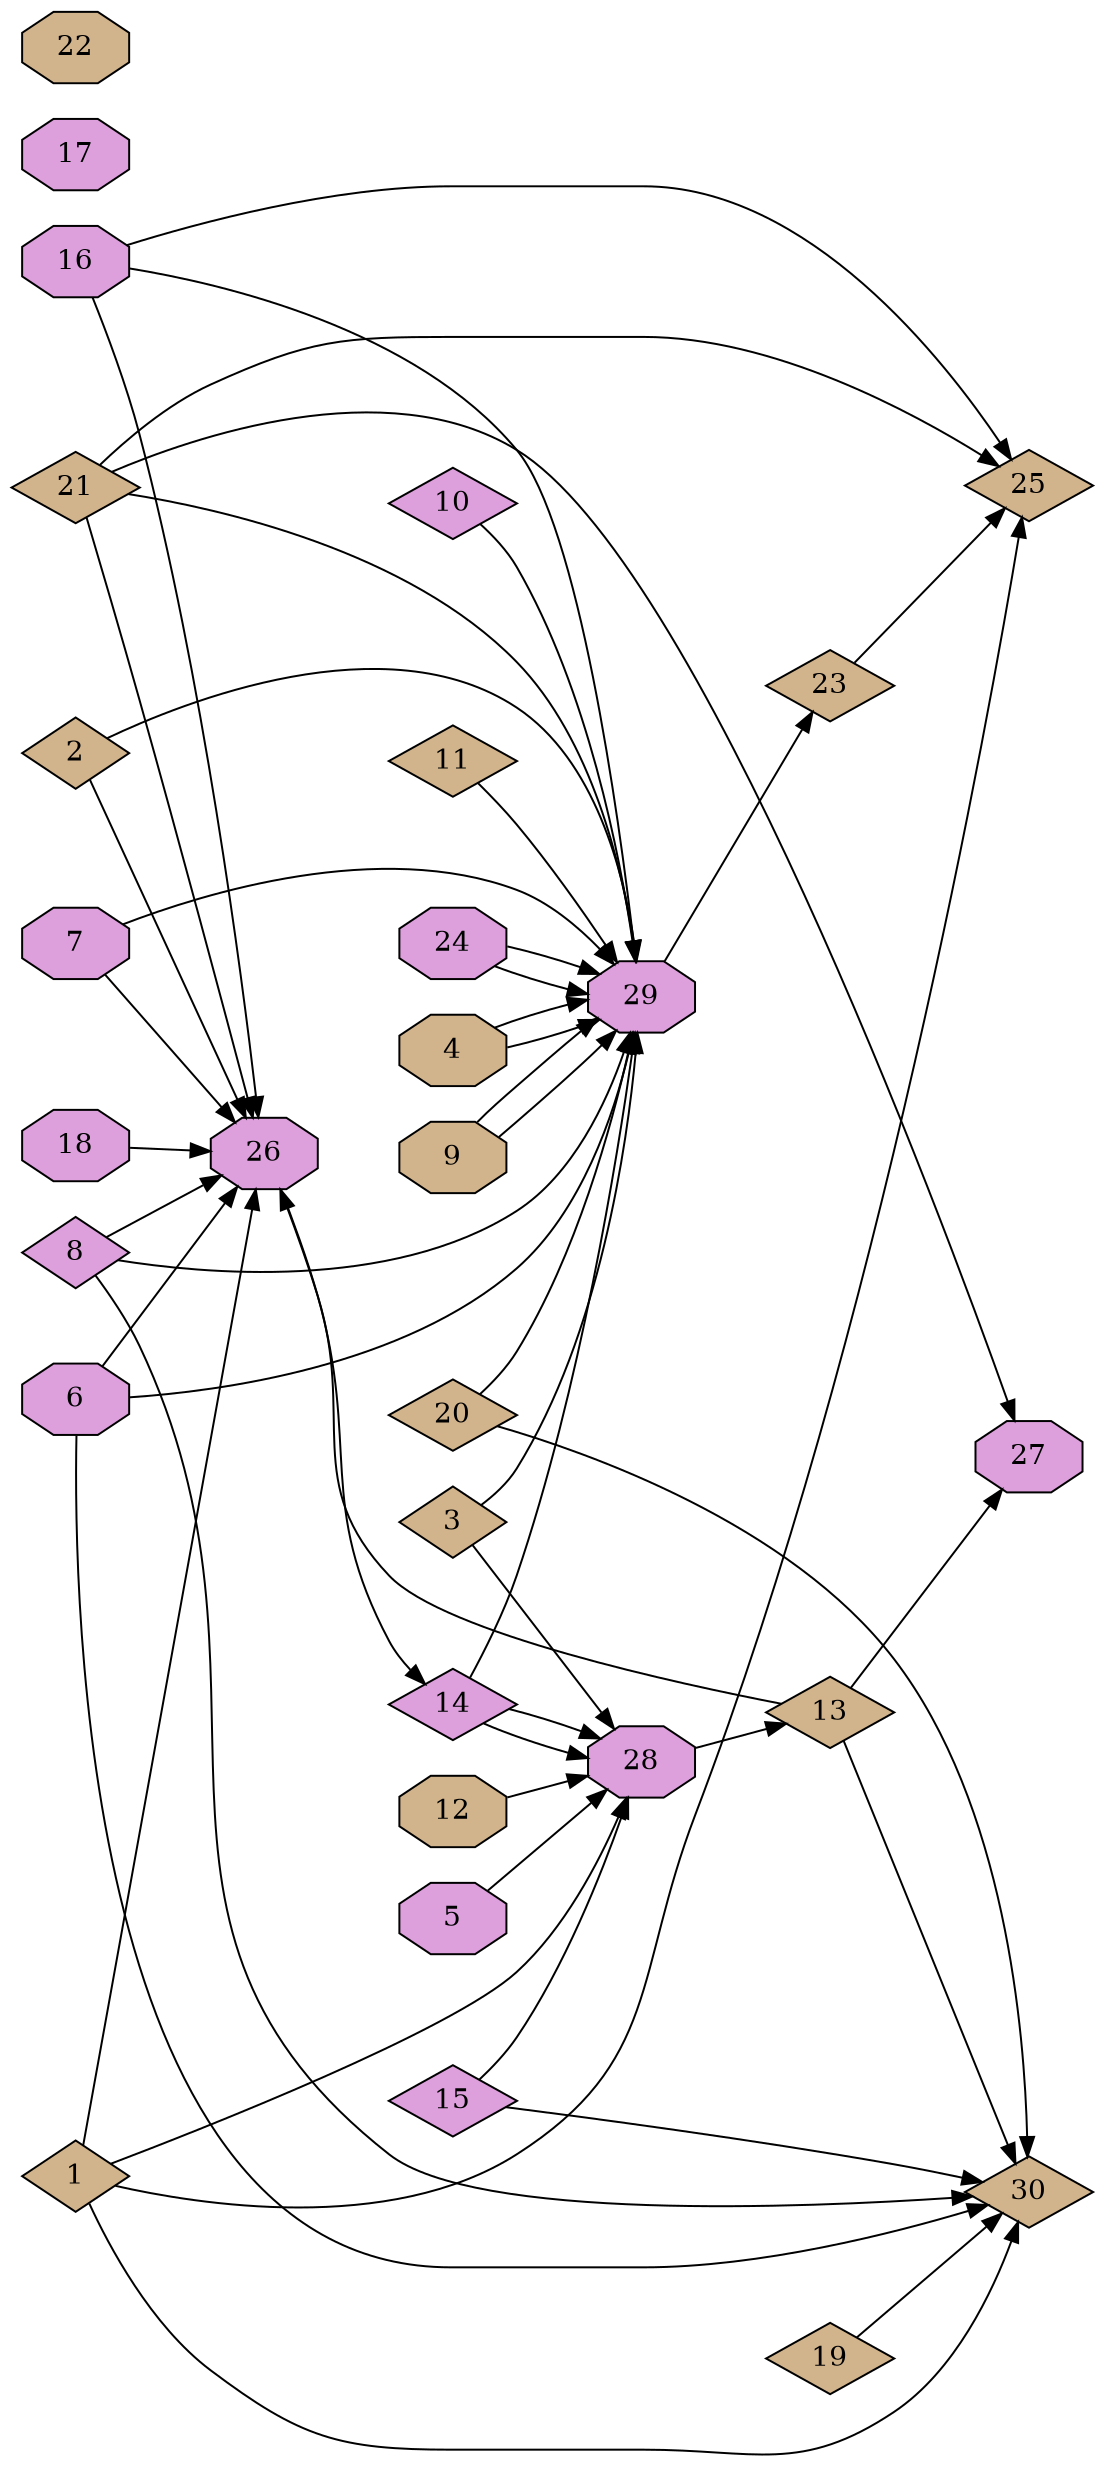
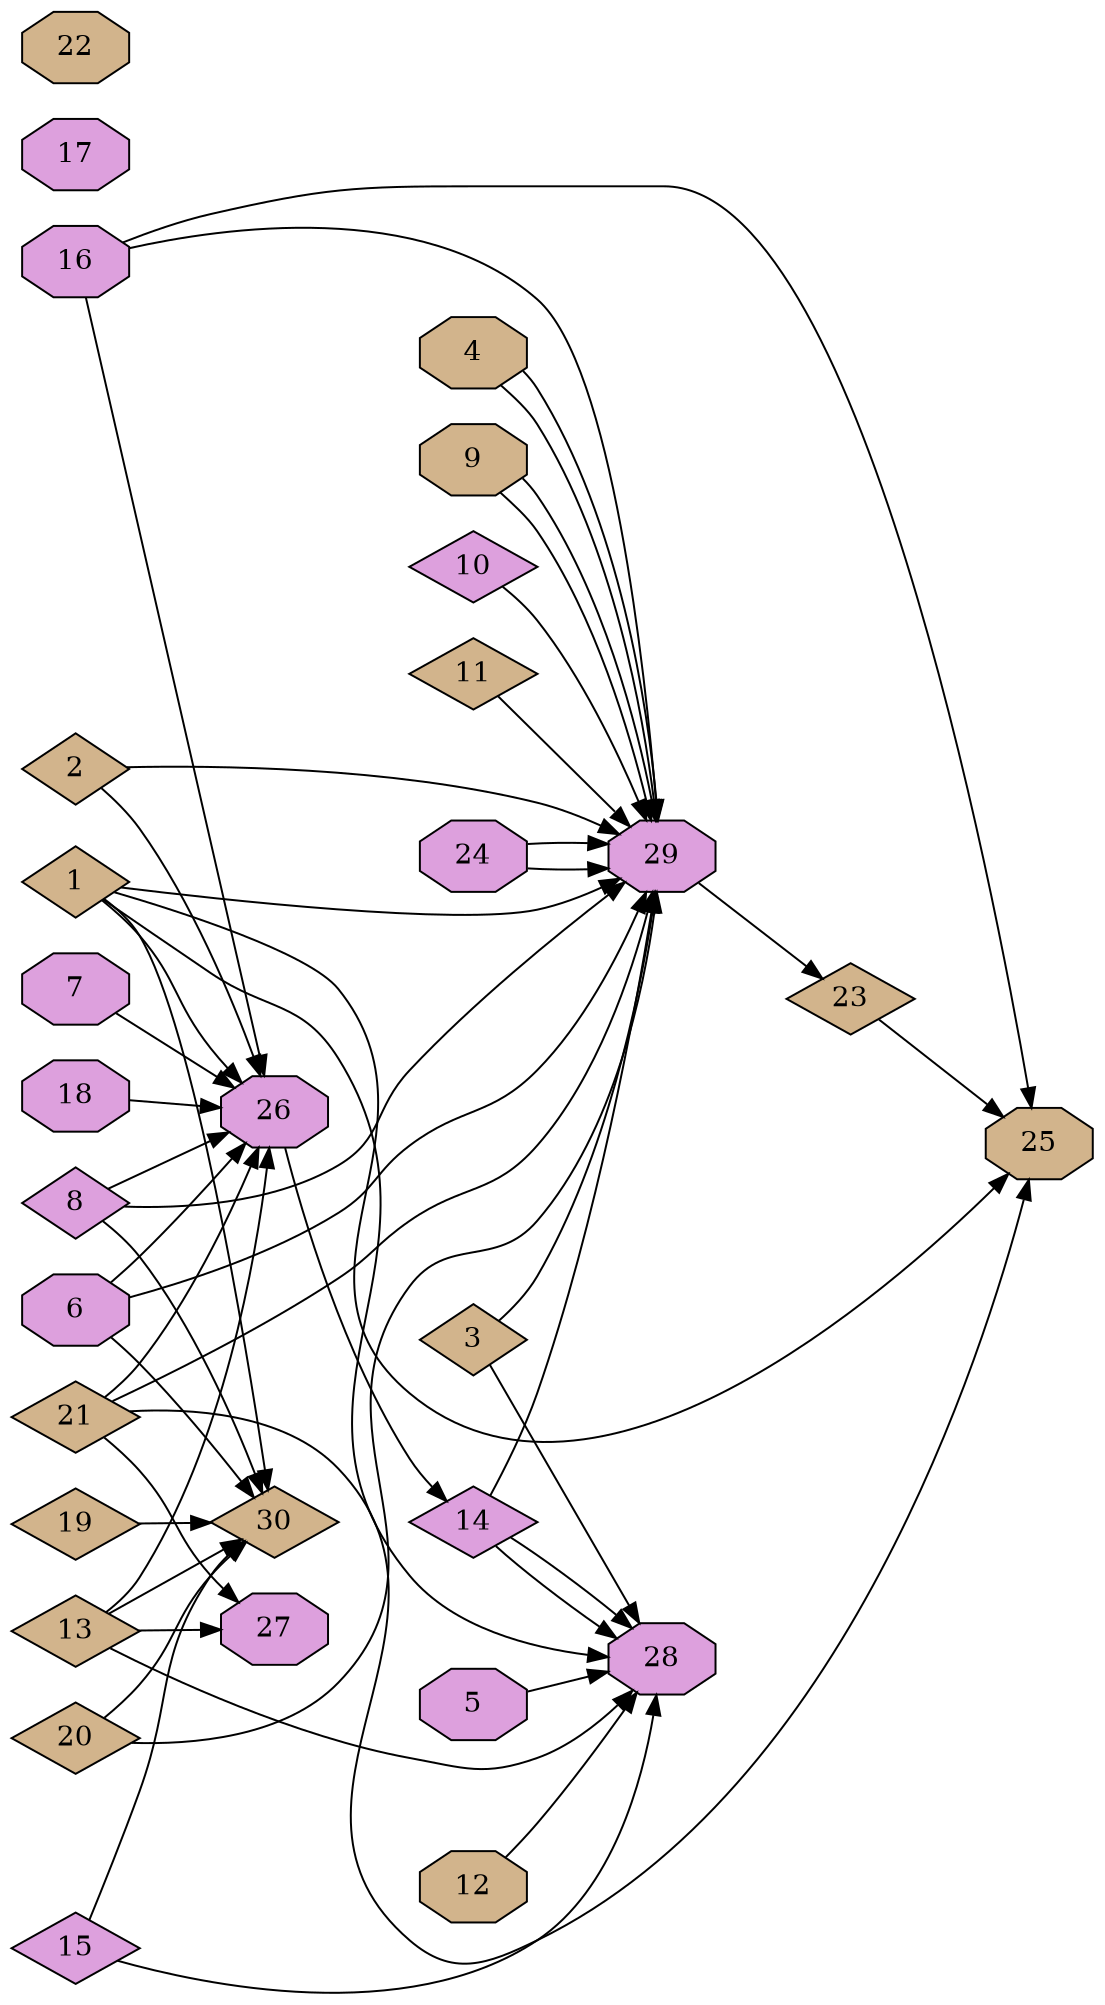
node "25": shape diamond -> octagon
edge "7" -> "29": now "1" -> "29"
edge "28" -> "13": reversed
